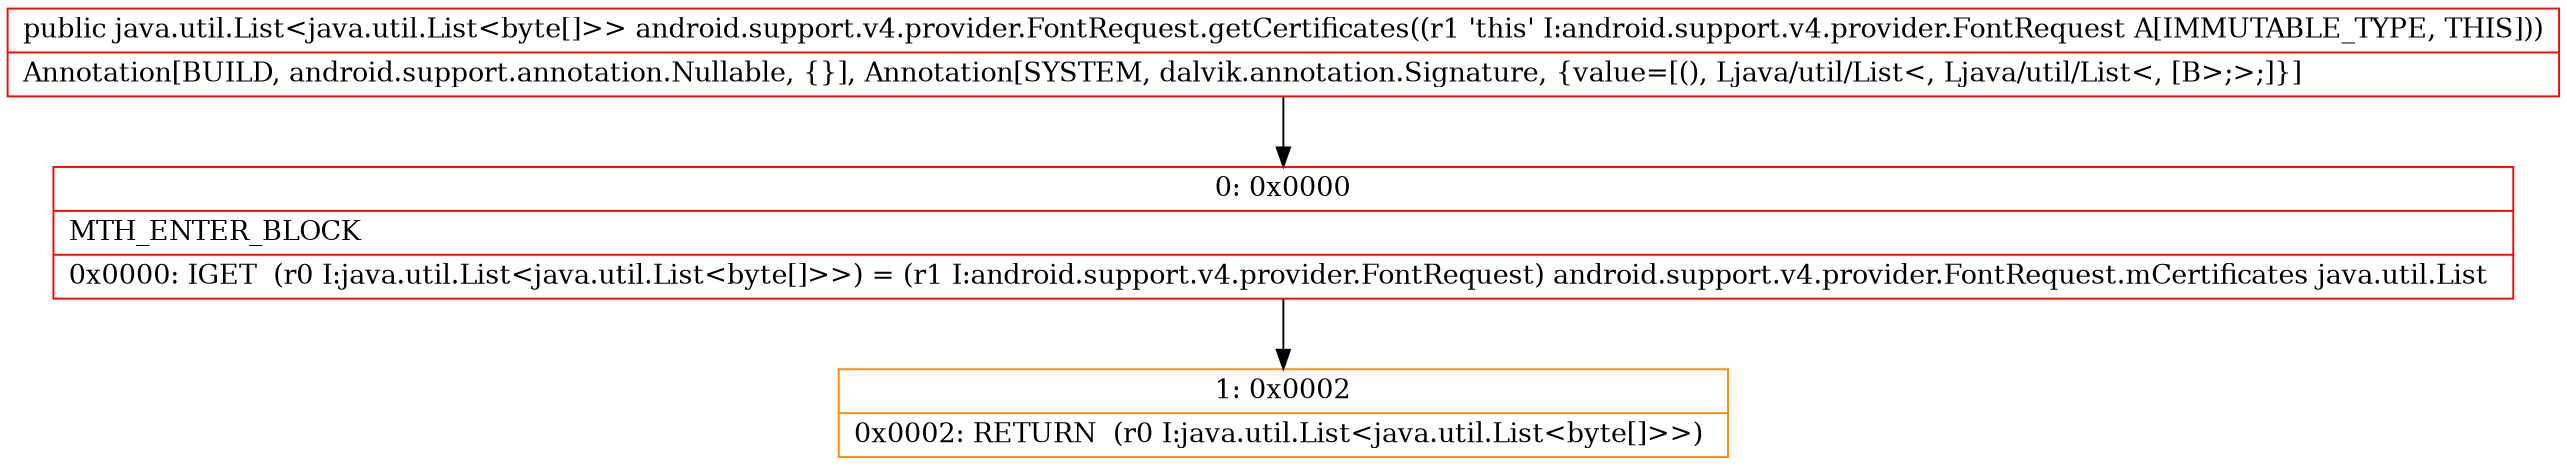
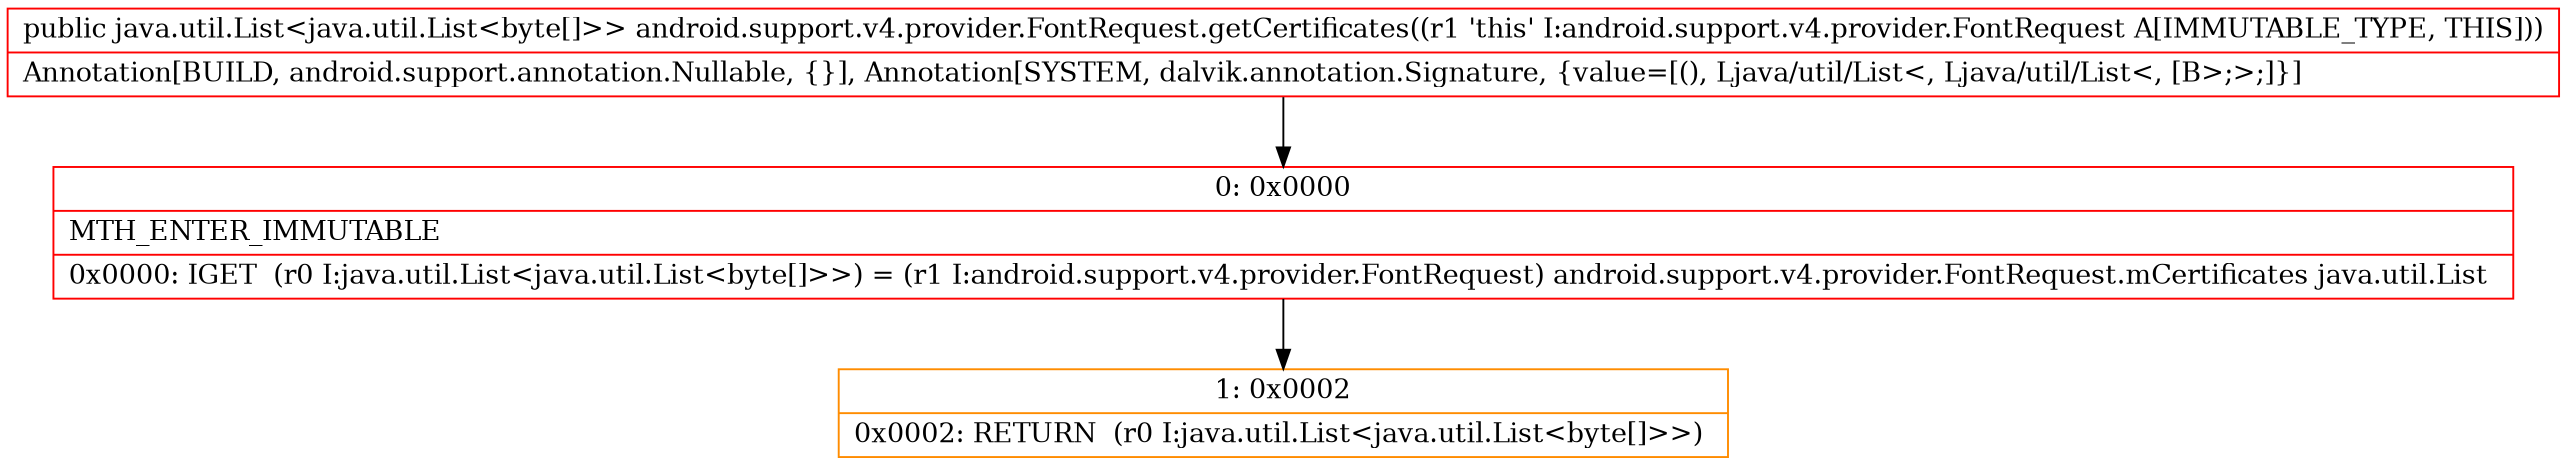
node "0: 0x0000": text "MTH_ENTER_BLOCK" -> "MTH_ENTER_IMMUTABLE"
